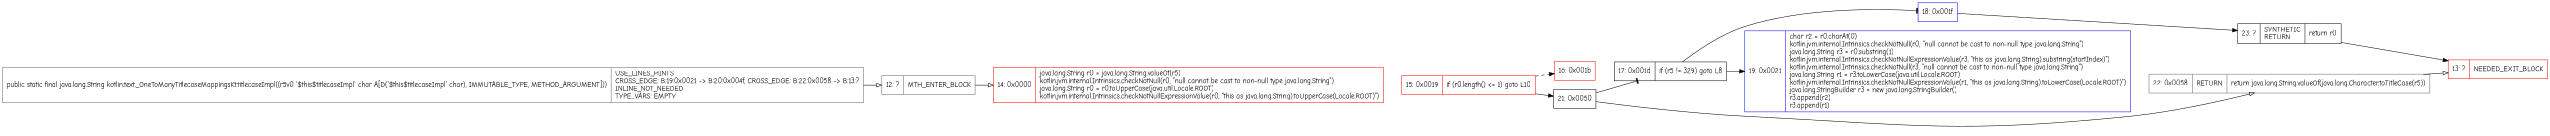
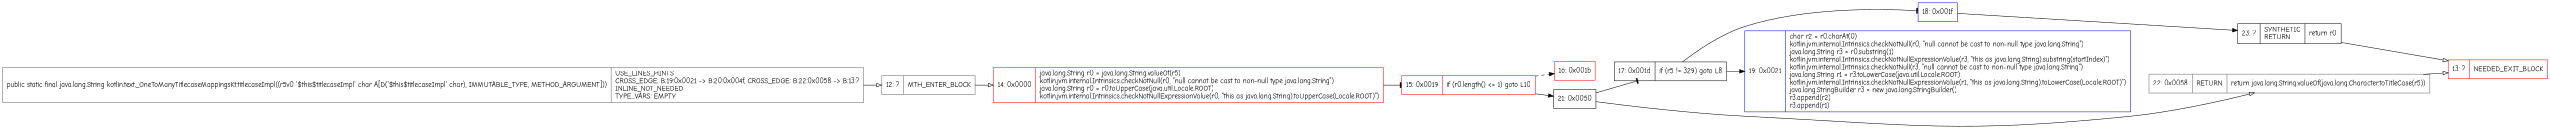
edge "23: ?" -> "13: ?": arrowhead normal -> onormal
edge "14: 0x0000" -> "15: 0x0019": added
